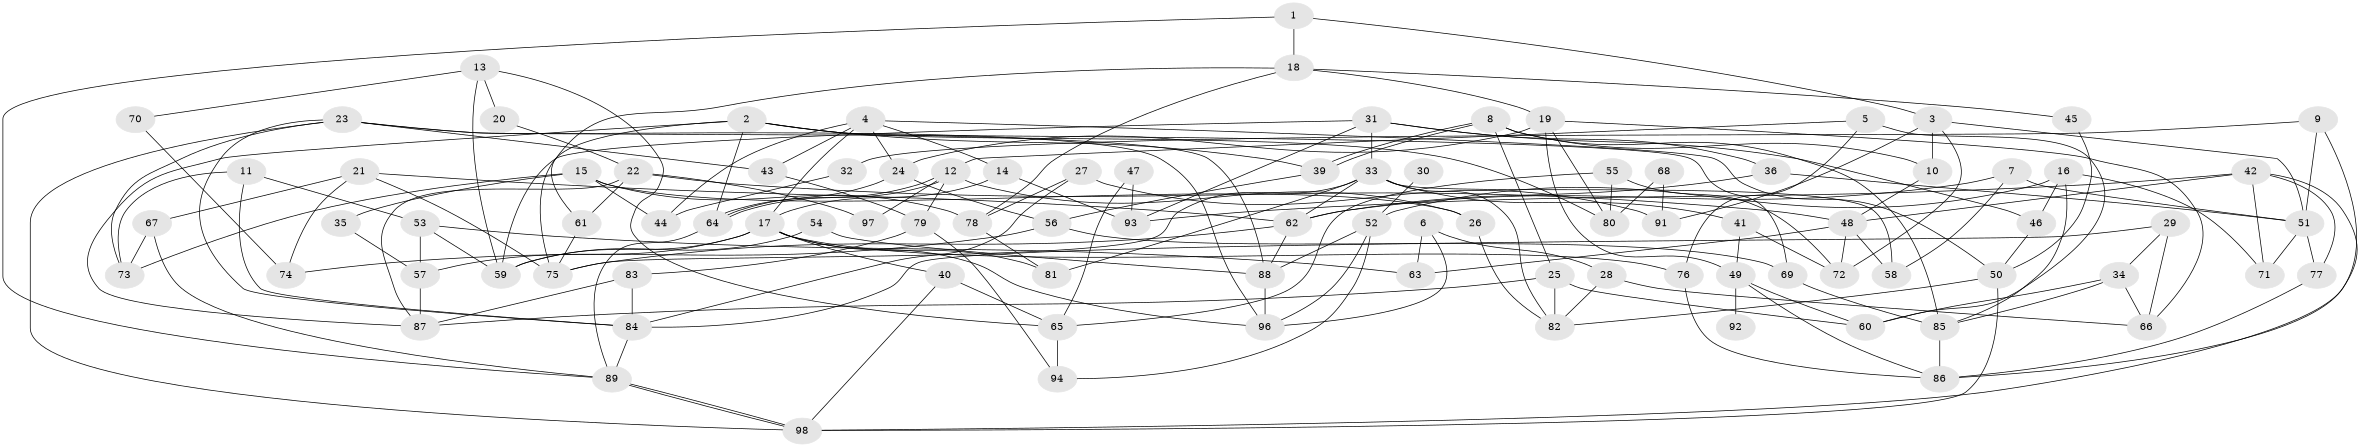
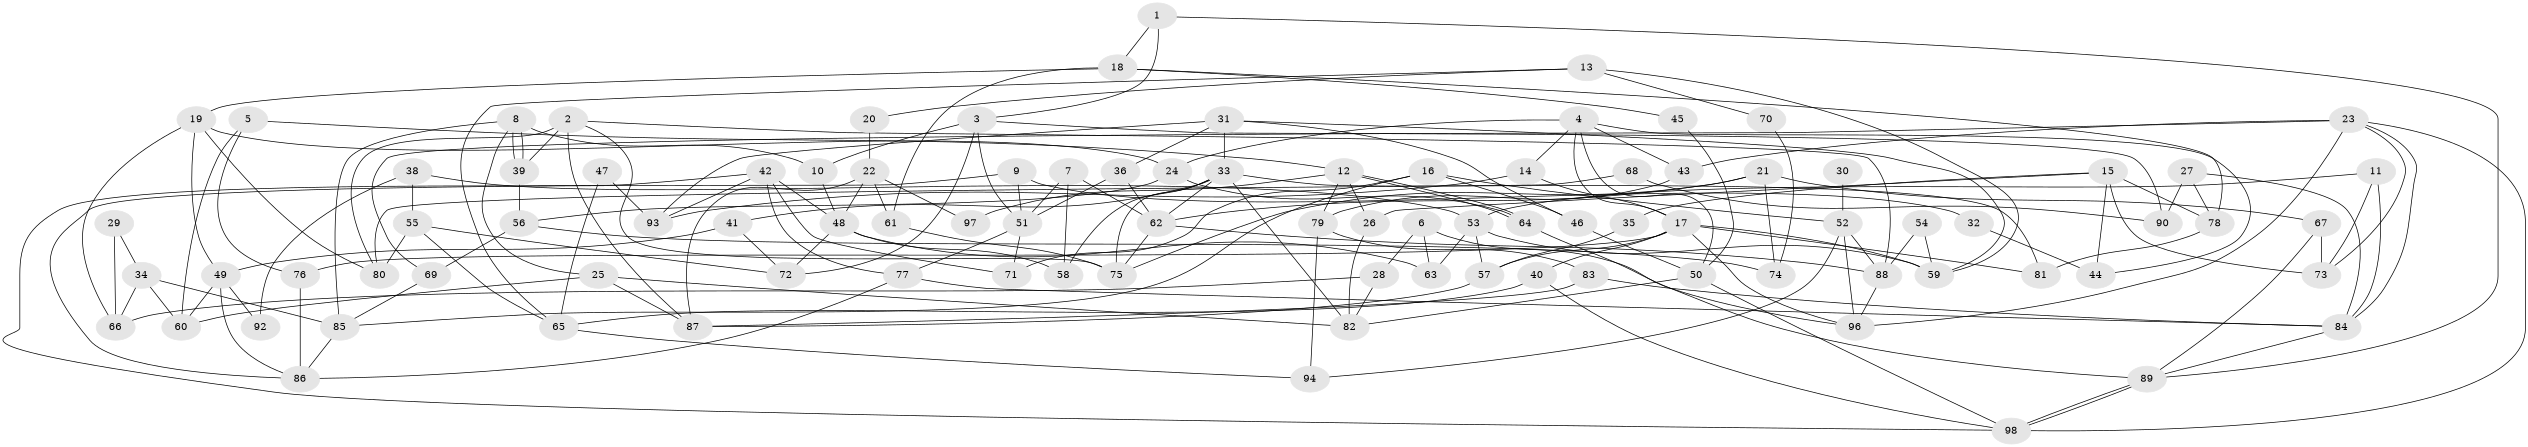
node "38": added
edge "2" -- "64": removed
node "91": label "91" -> "90"
edge "29" -- "84": now "77" -- "84"
